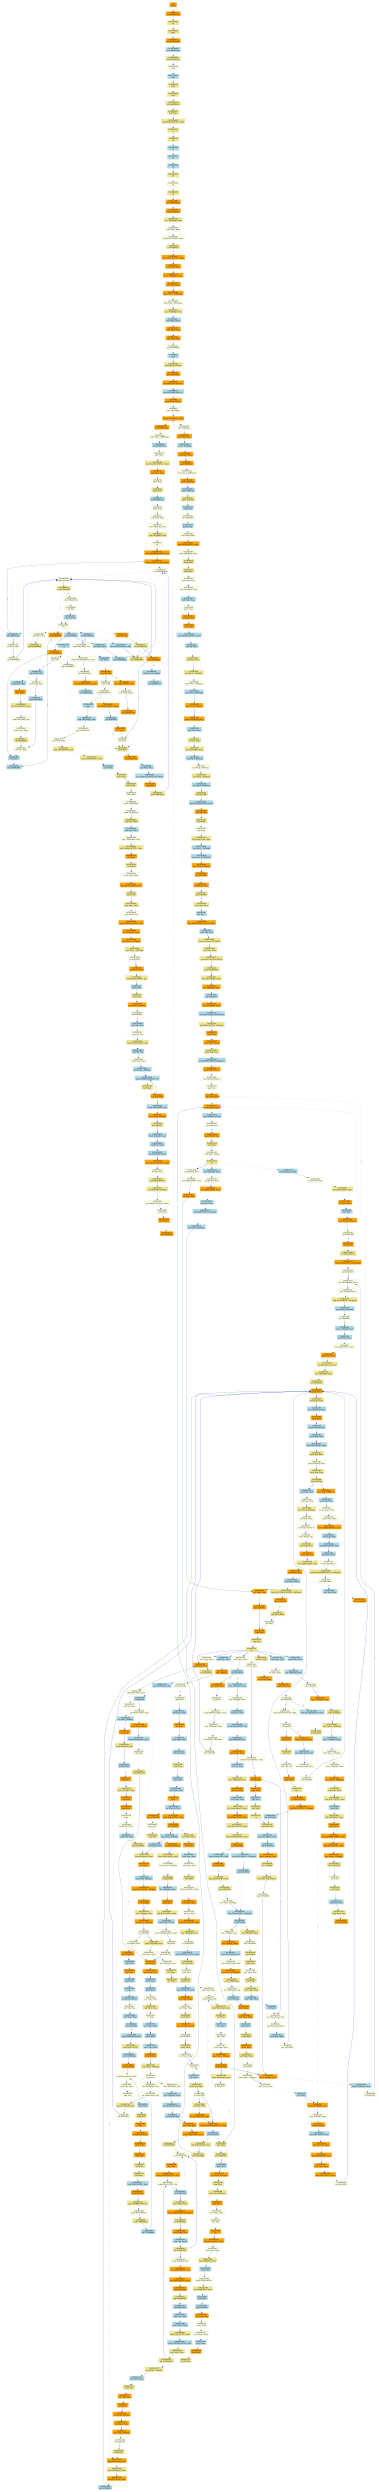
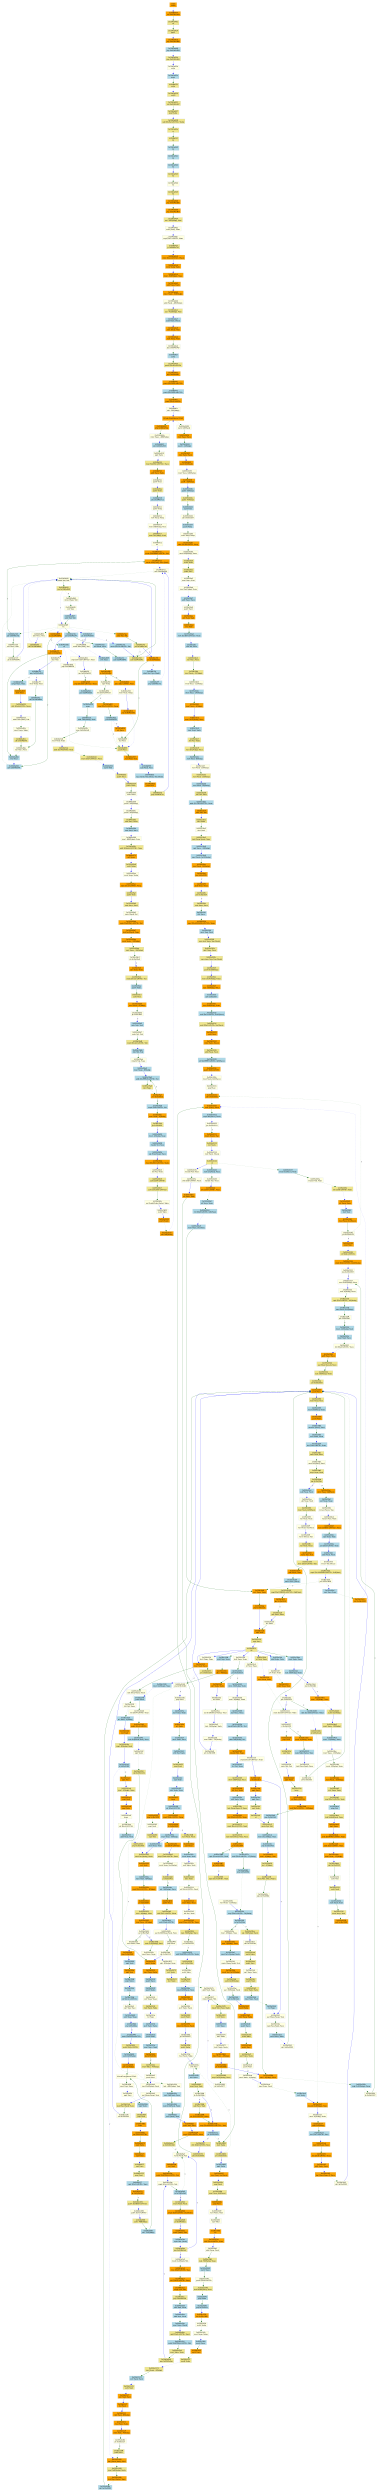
node "0x035c038c jmp 0x35c0391": removed
